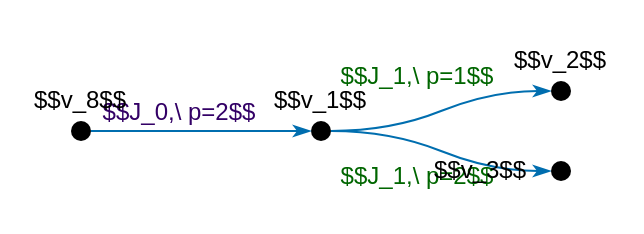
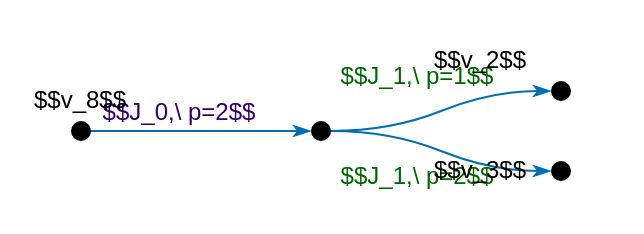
node "$$v_2$$": moved (561, 61) -> (481, 61)
node "$$v_1$$": removed
